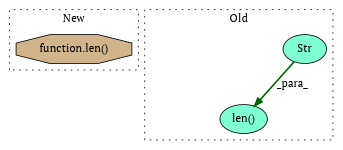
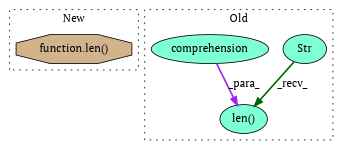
node "comprehension": added
edge "Str" -> "len()": label "_para_" -> "_recv_"
